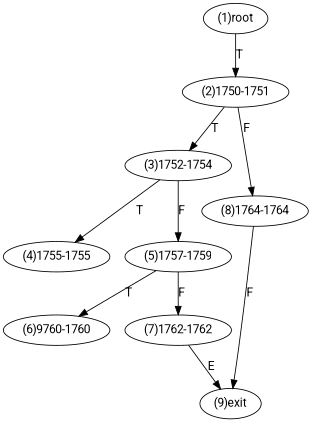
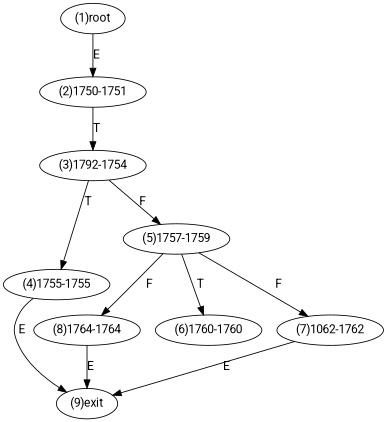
edge "(1)root" -> "(2)1750-1751": label "T" -> "E"
edge "(2)1750-1751" -> "(8)1764-1764": now "(5)1757-1759" -> "(8)1764-1764"
node "(3)1752-1754": label "(3)1752-1754" -> "(3)1792-1754"
edge "(8)1764-1764" -> "(9)exit": label "F" -> "E"
node "(6)9760-1760": label "(6)9760-1760" -> "(6)1760-1760"
node "(7)1762-1762": label "(7)1762-1762" -> "(7)1062-1762"
edge "(4)1755-1755" -> "(9)exit": added, label "E"
